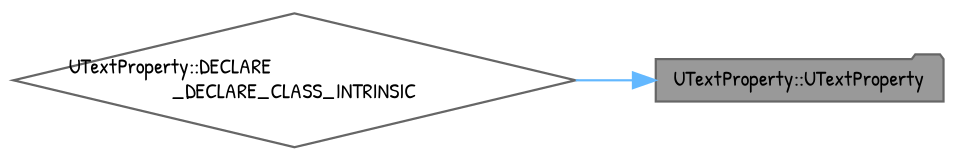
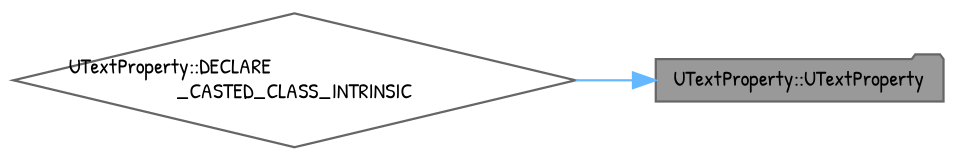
node "UTextProperty::DECLARE _DECLARE_CLASS_INTRINSIC": label "UTextProperty::DECLARE _DECLARE_CLASS_INTRINSIC" -> "UTextProperty::DECLARE _CASTED_CLASS_INTRINSIC"
